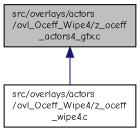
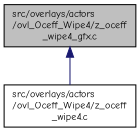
node "src/overlays/actors /ovl_Oceff_Wipe4/z_oceff _actors4_gfx.c": label "src/overlays/actors /ovl_Oceff_Wipe4/z_oceff _actors4_gfx.c" -> "src/overlays/actors /ovl_Oceff_Wipe4/z_oceff _wipe4_gfx.c"
